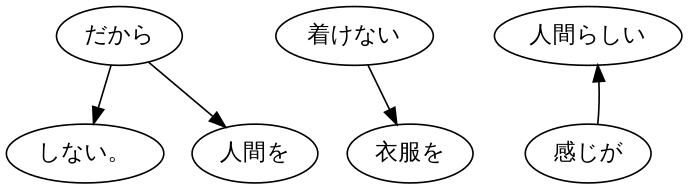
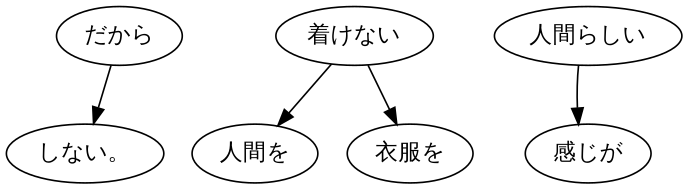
edge "だから" -> "人間を": now "着けない" -> "人間を"
edge "感じが" -> "人間らしい": reversed
